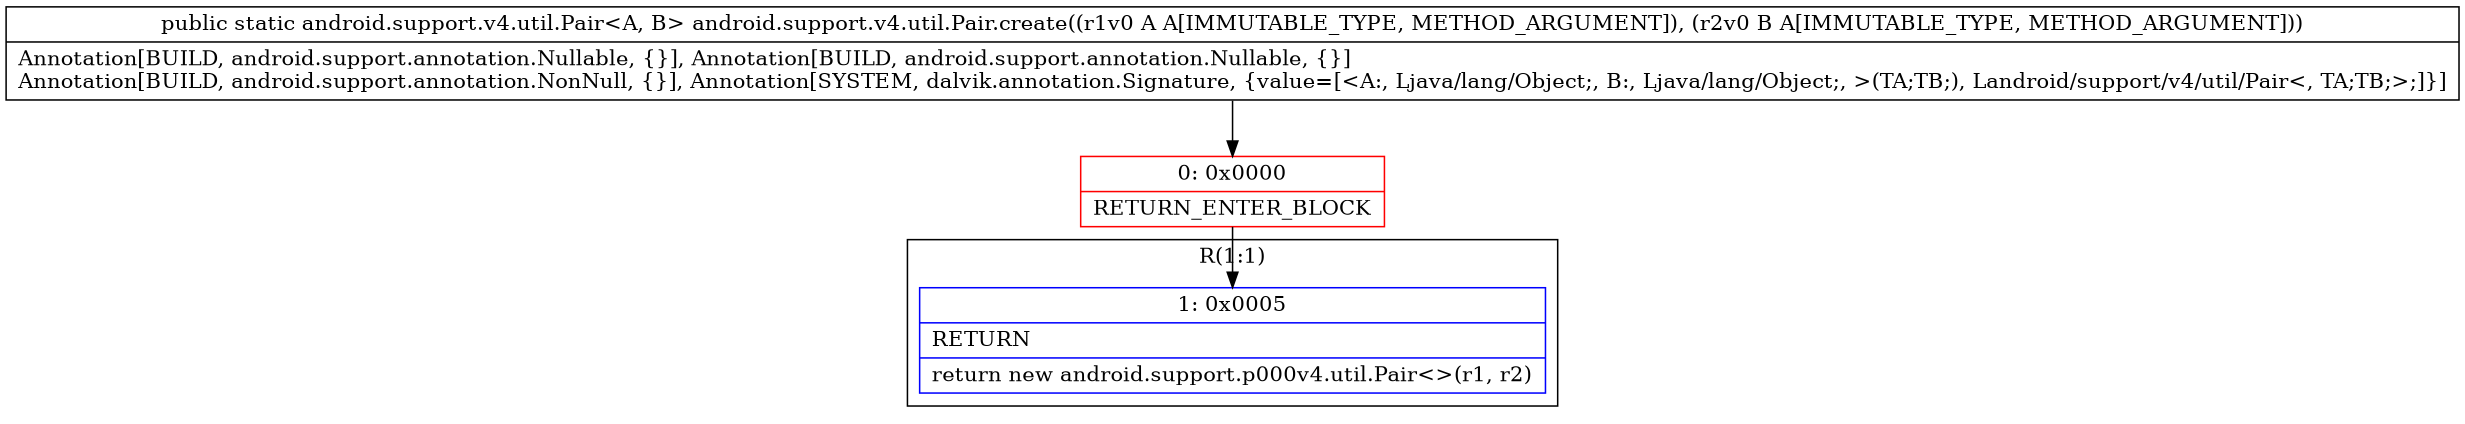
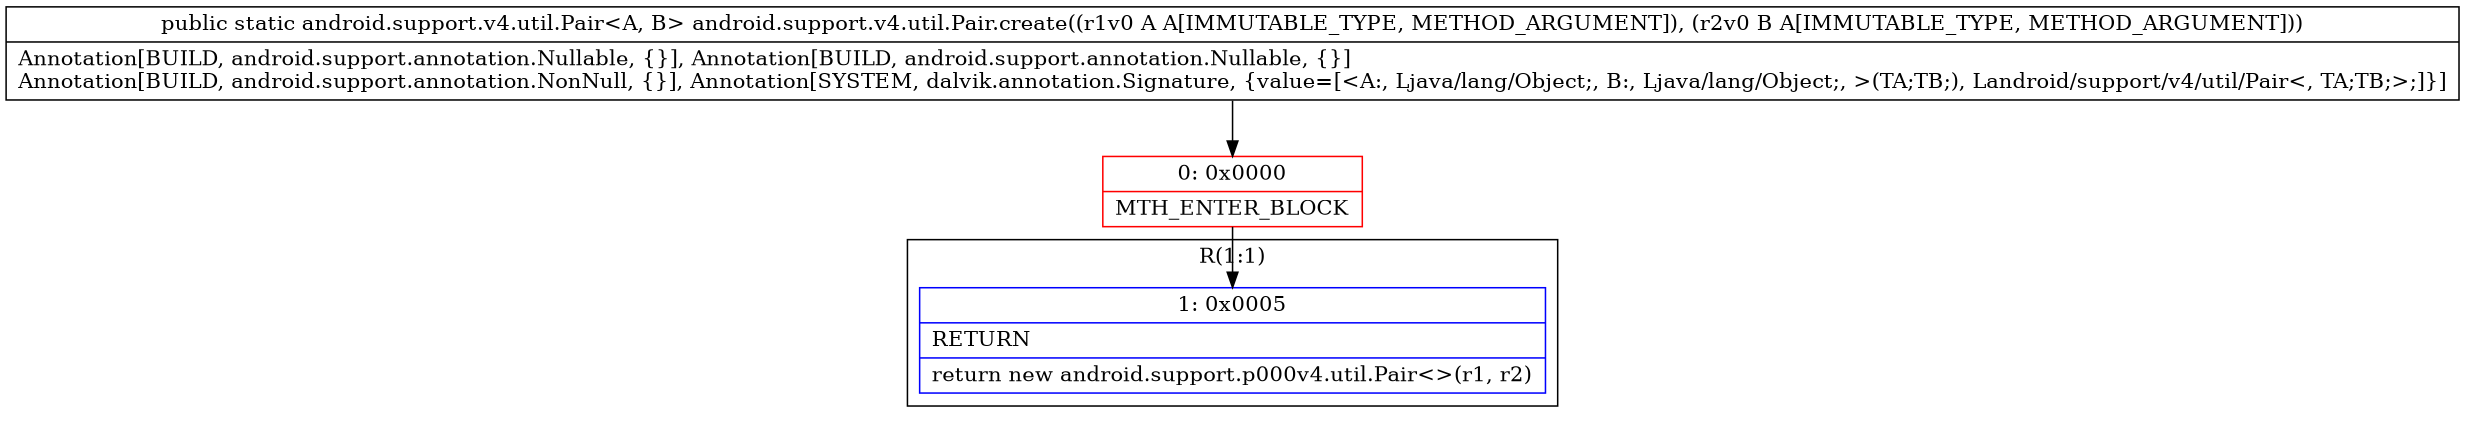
node "0: 0x0000": text "RETURN_ENTER_BLOCK" -> "MTH_ENTER_BLOCK"
